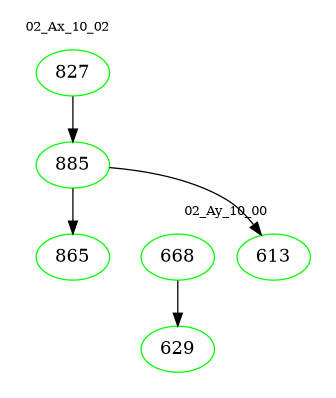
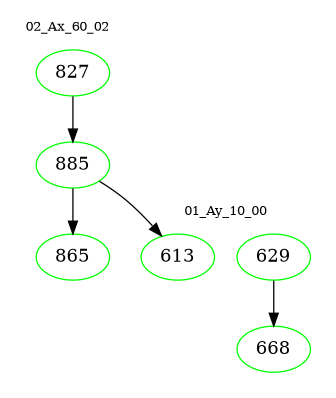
cluster "02_Ax_10_02": label "02_Ax_10_02" -> "02_Ax_60_02"
cluster "02_Ay_10_00": label "02_Ay_10_00" -> "01_Ay_10_00"
edge "668" -> "629": reversed
